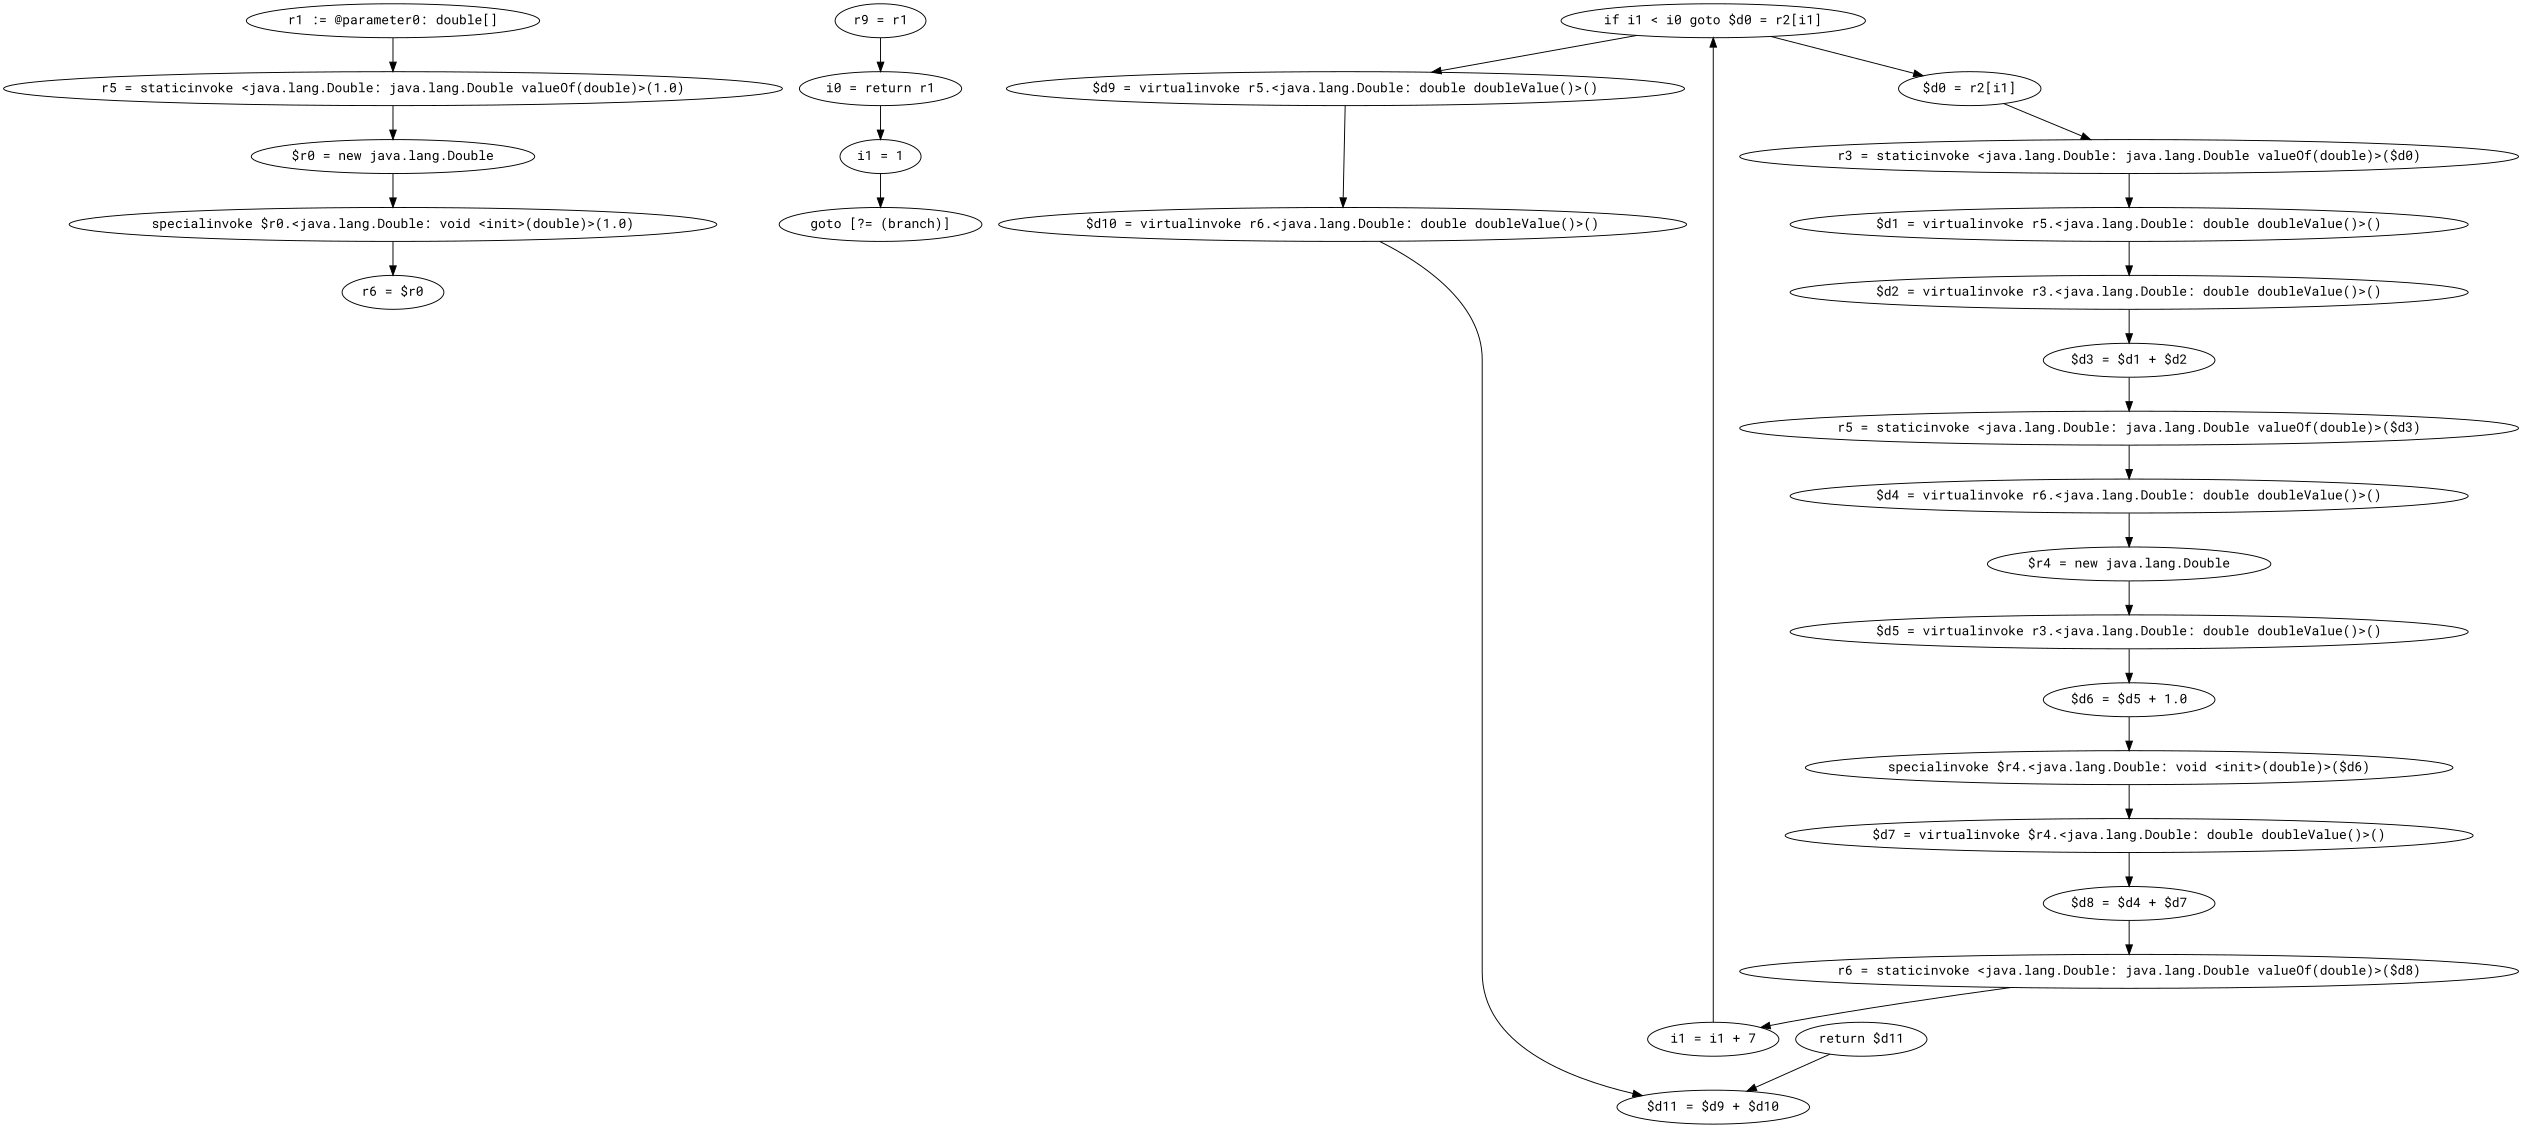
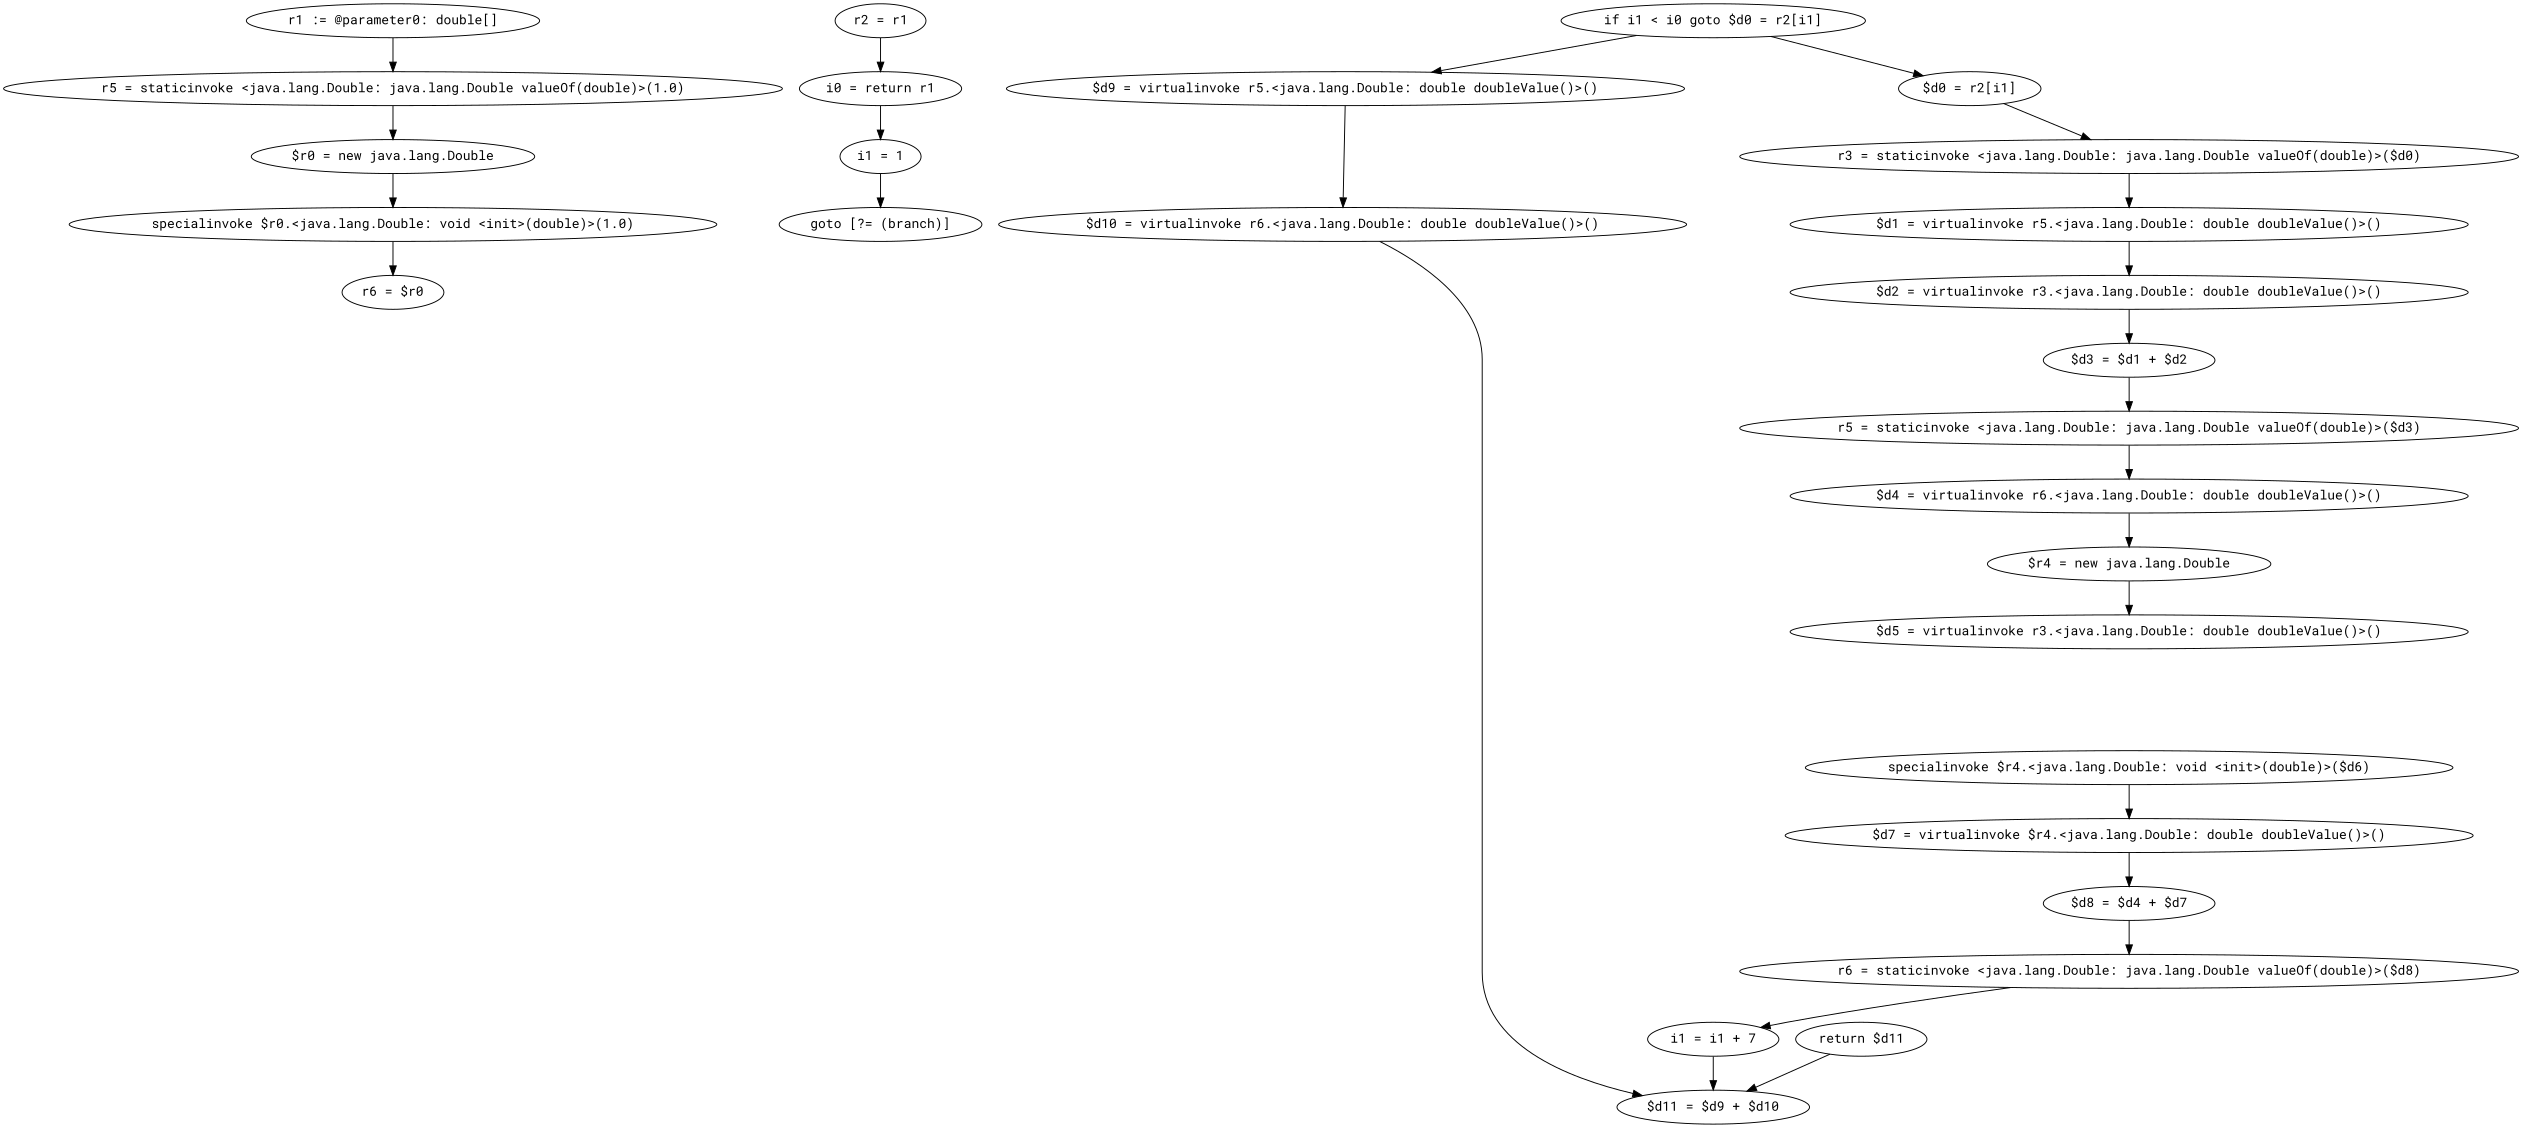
node "r9 = r1": label "r9 = r1" -> "r2 = r1"
edge "i1 = i1 + 7" -> "if i1 < i0 goto $d0 = r2[i1]": now "i1 = i1 + 7" -> "$d11 = $d9 + $d10"
node "$d6 = $d5 + 1.0": removed
